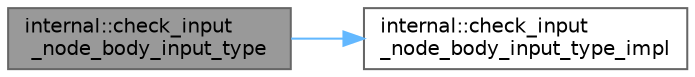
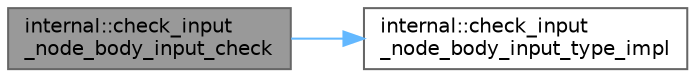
node "internal::check_input _node_body_input_type": label "internal::check_input _node_body_input_type" -> "internal::check_input _node_body_input_check"
